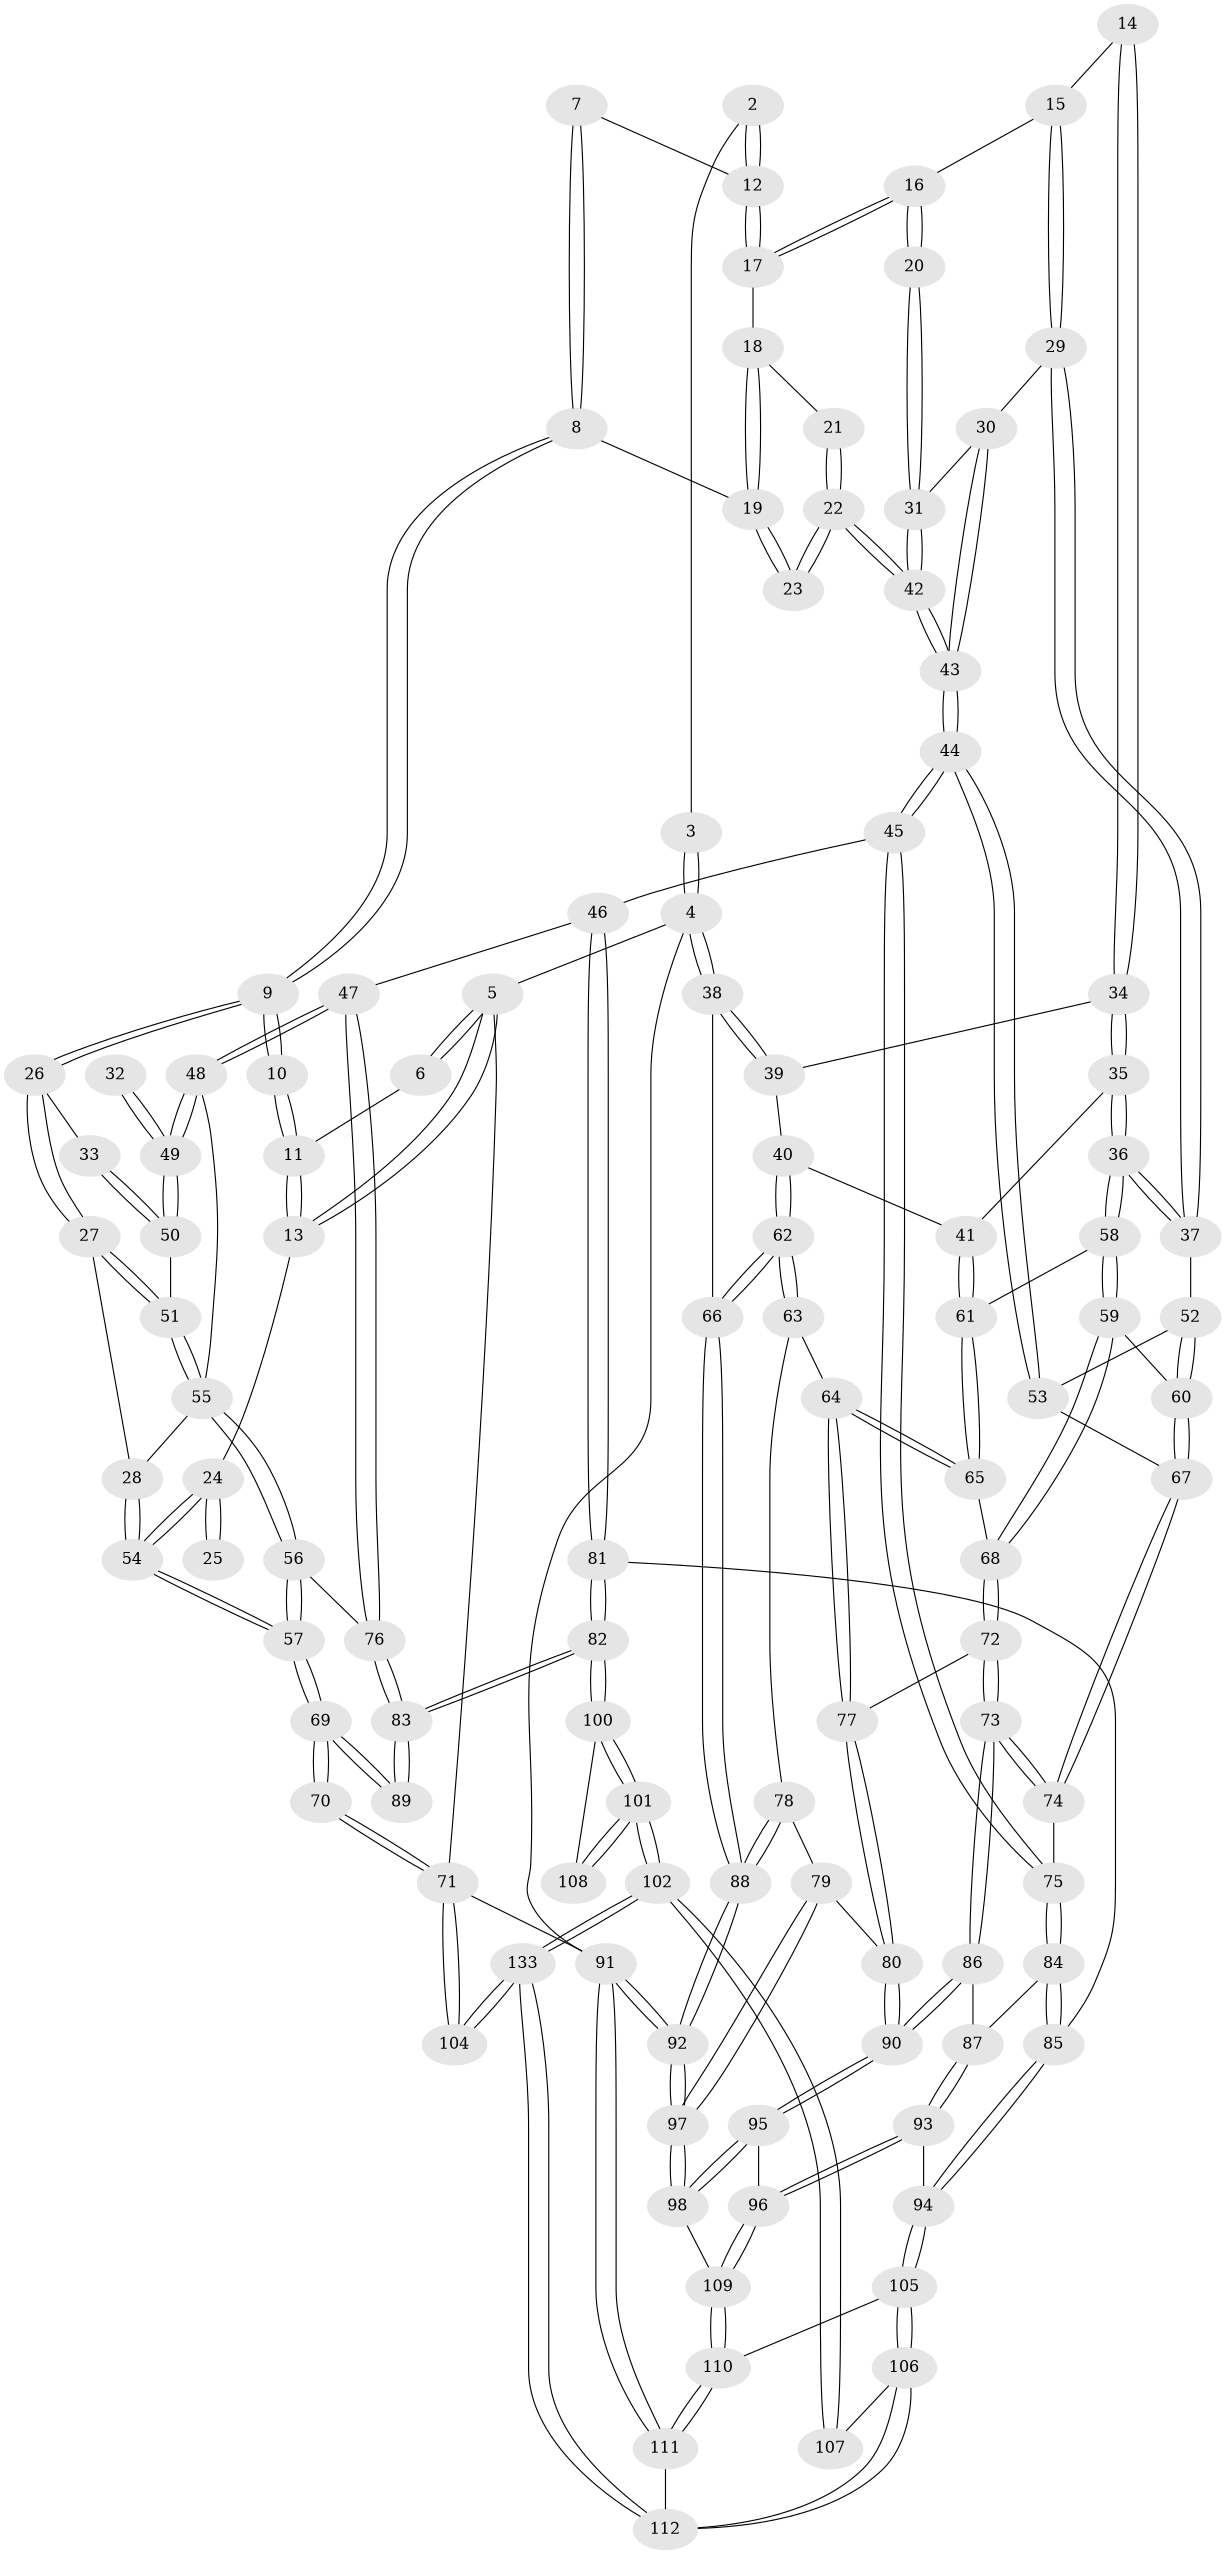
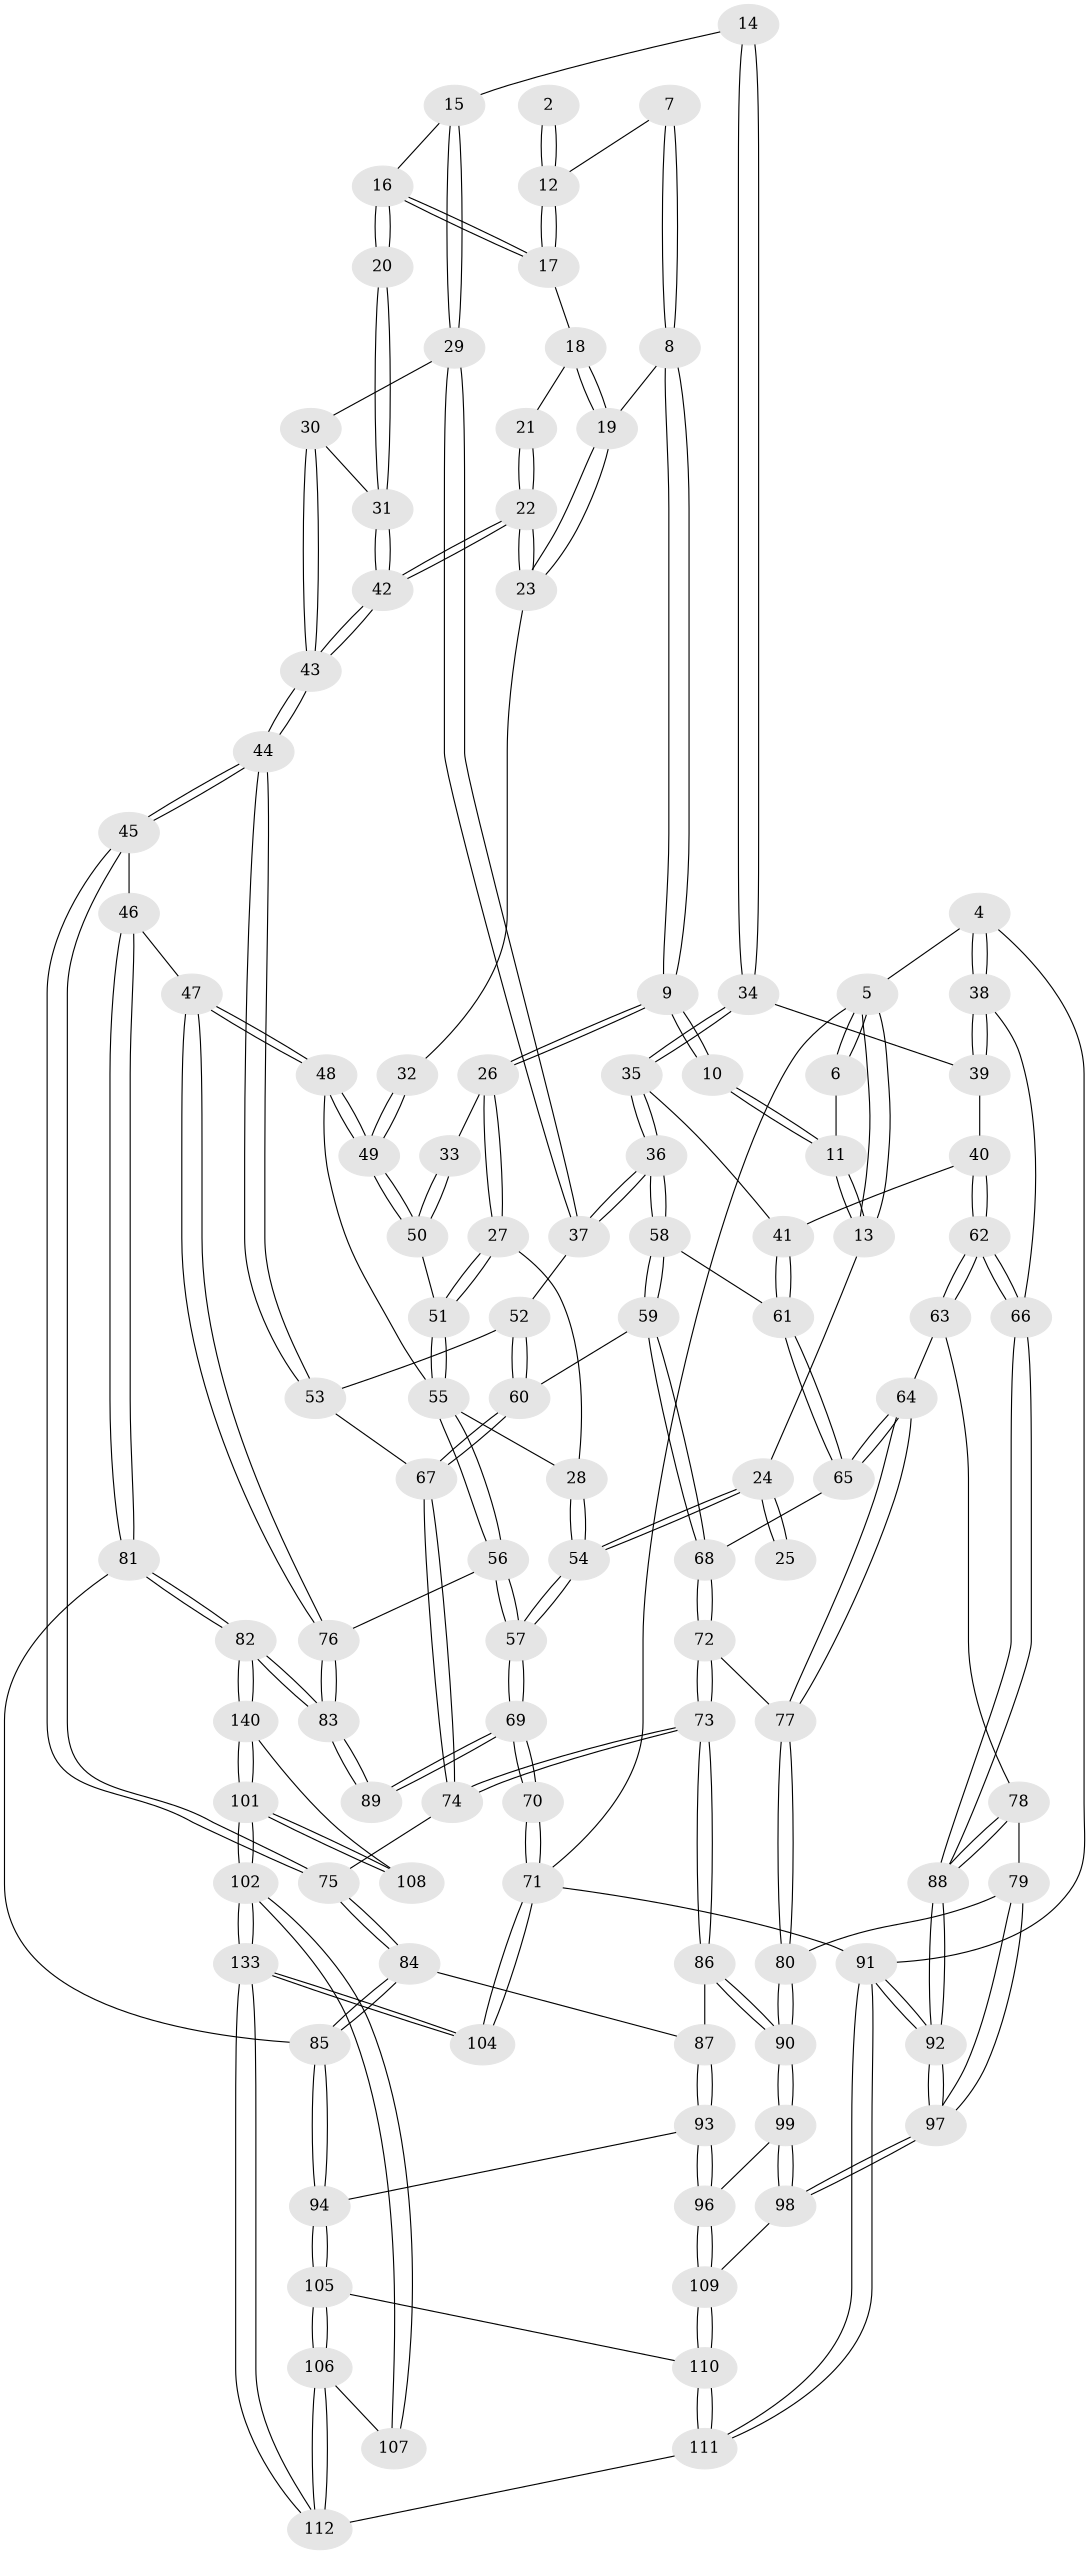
node "3": removed
edge "23" -- "32": added
node "100": label "100" -> "140"
node "95": label "95" -> "99"
